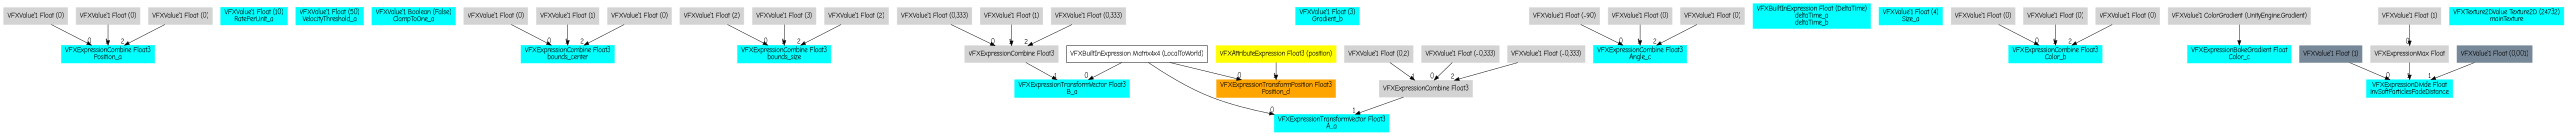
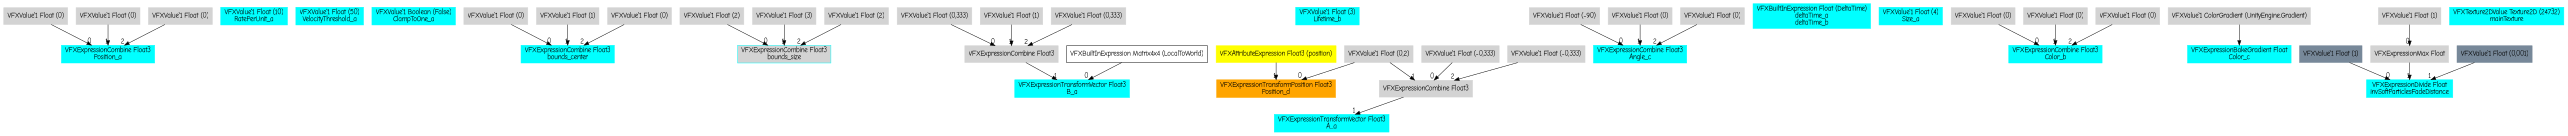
node "VFXValue`1 Float (3) Gradient_b": label "VFXValue`1 Float (3) Gradient_b" -> "VFXValue`1 Float (3) Lifetime_b"
node "VFXExpressionCombine Float3 bounds_size": fillcolor cyan -> lightgray
edge "VFXBuiltInExpression Matrix4x4 (LocalToWorld)" -> "VFXExpressionTransformPosition Float3 Position_d": now "VFXValue`1 Float (0,2)" -> "VFXExpressionTransformPosition Float3 Position_d"
edge "VFXBuiltInExpression Matrix4x4 (LocalToWorld)" -> "VFXExpressionTransformVector Float3 A_a": removed
